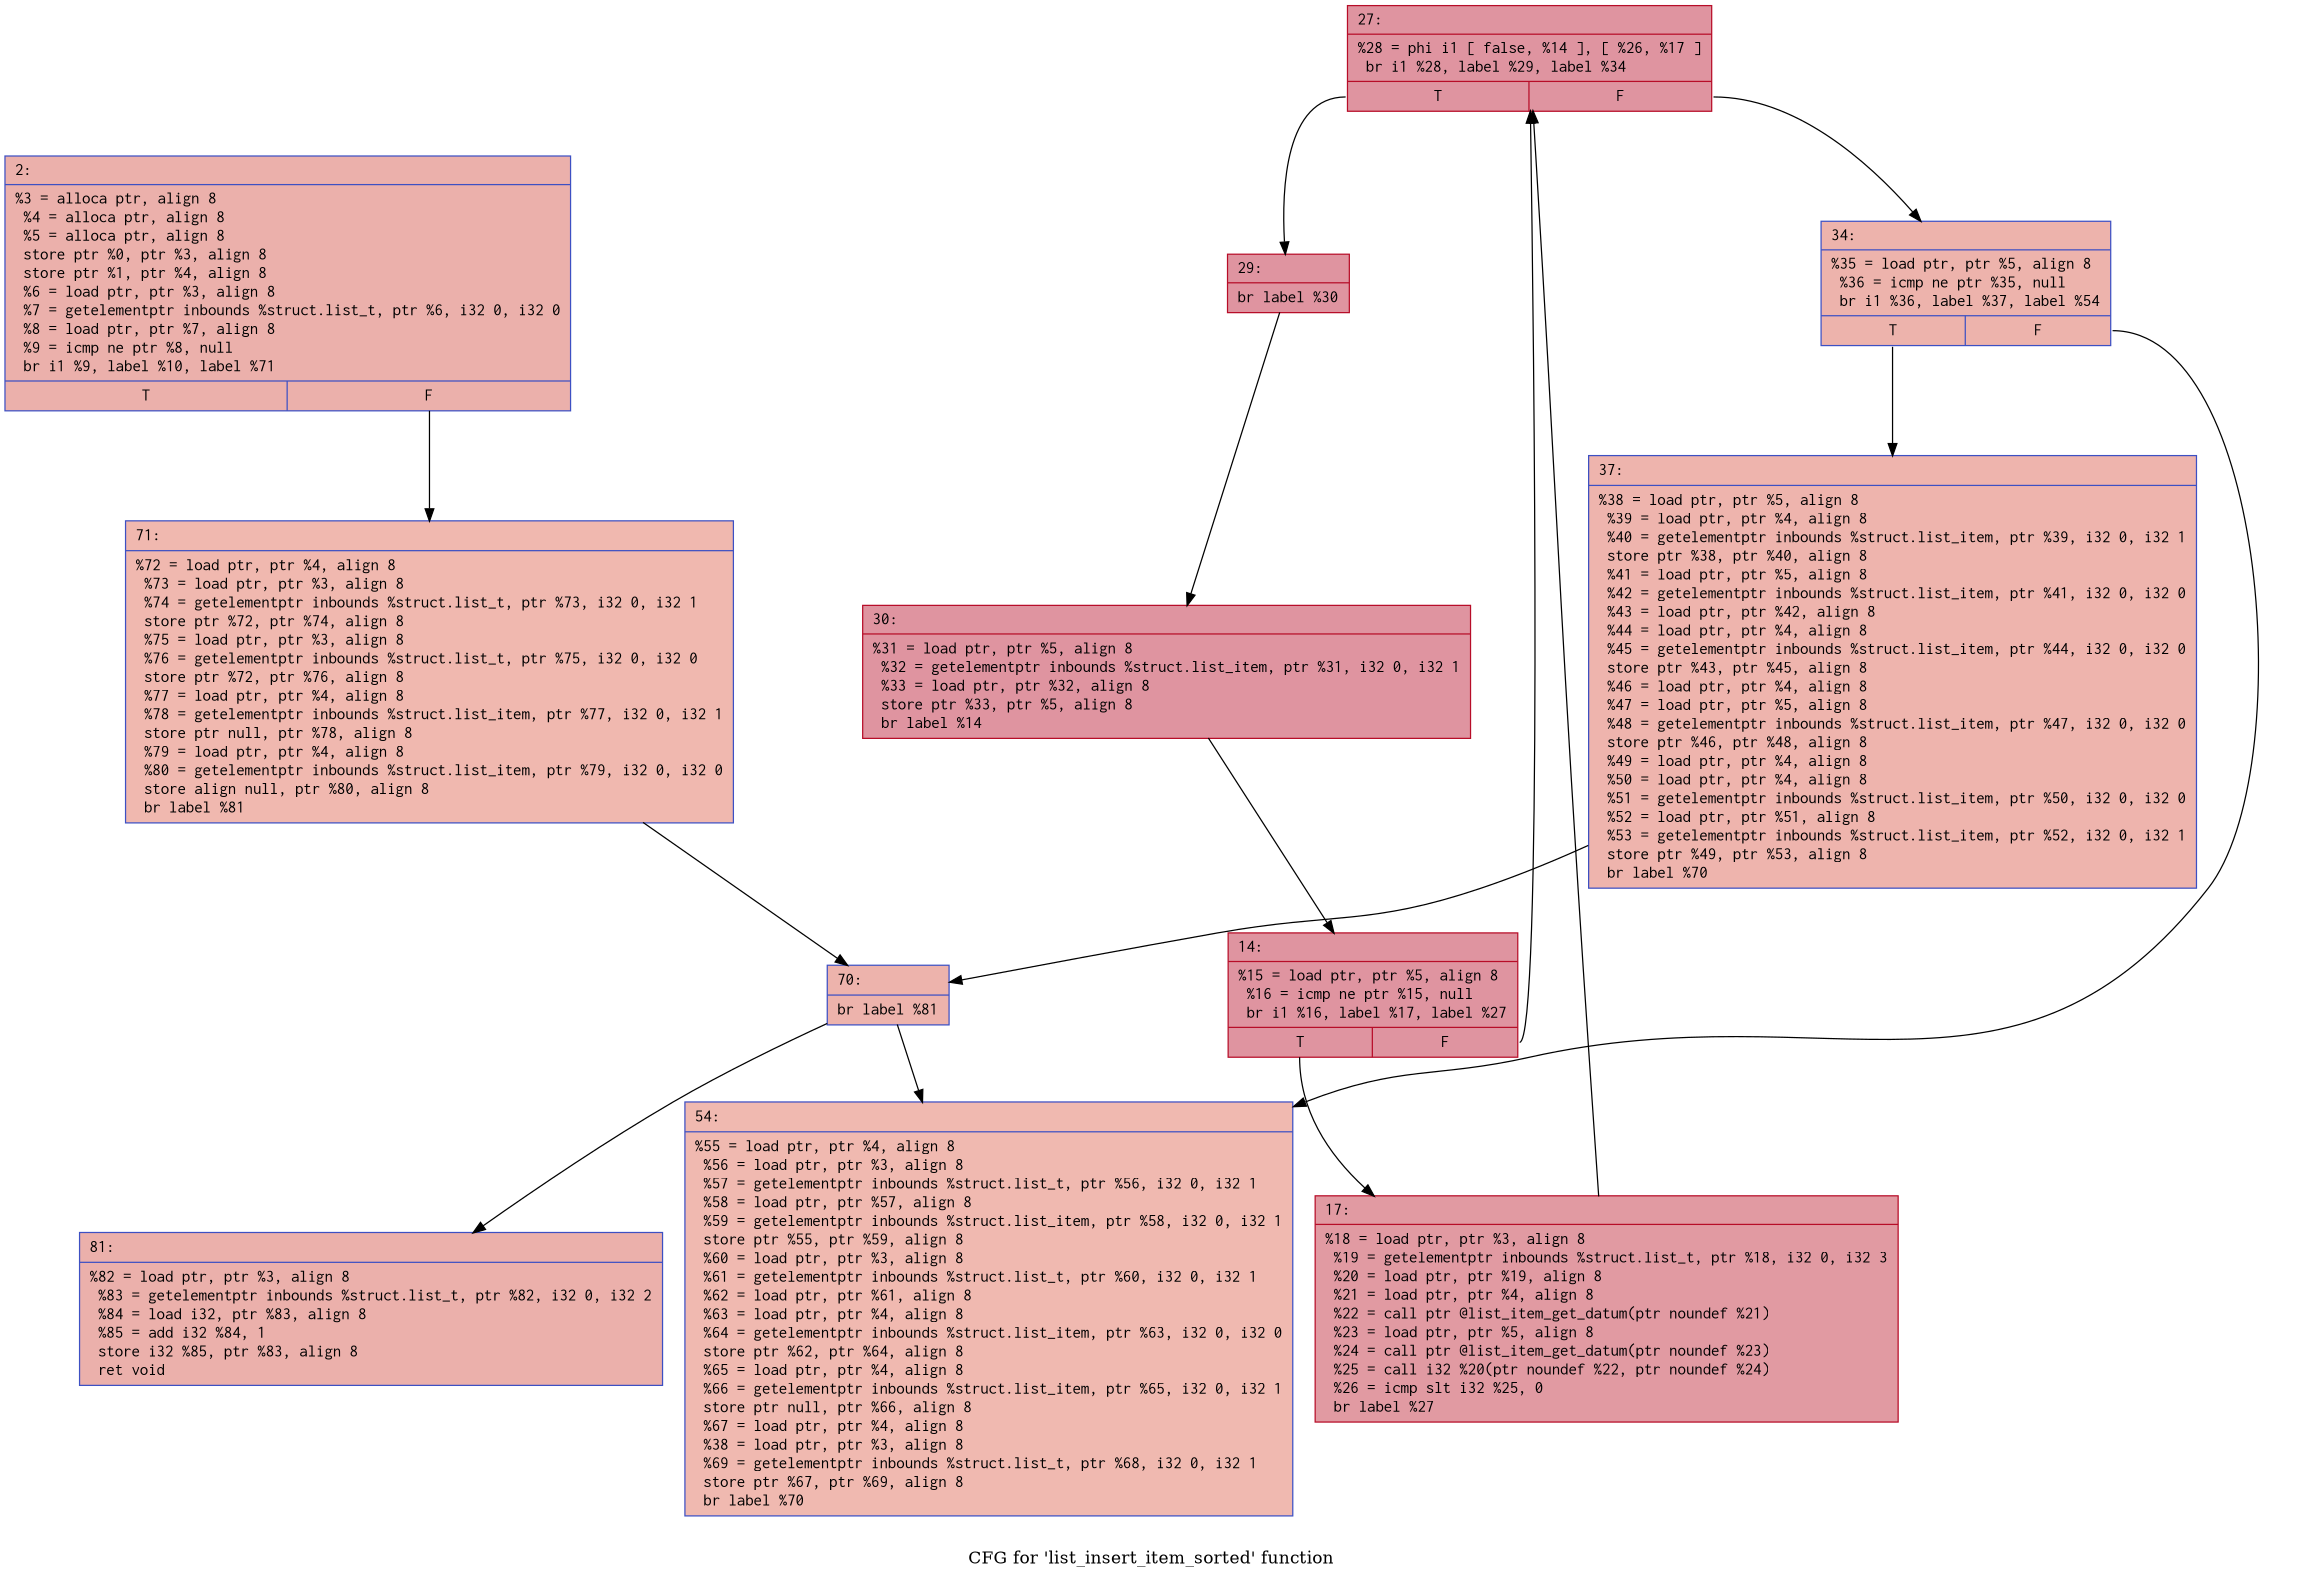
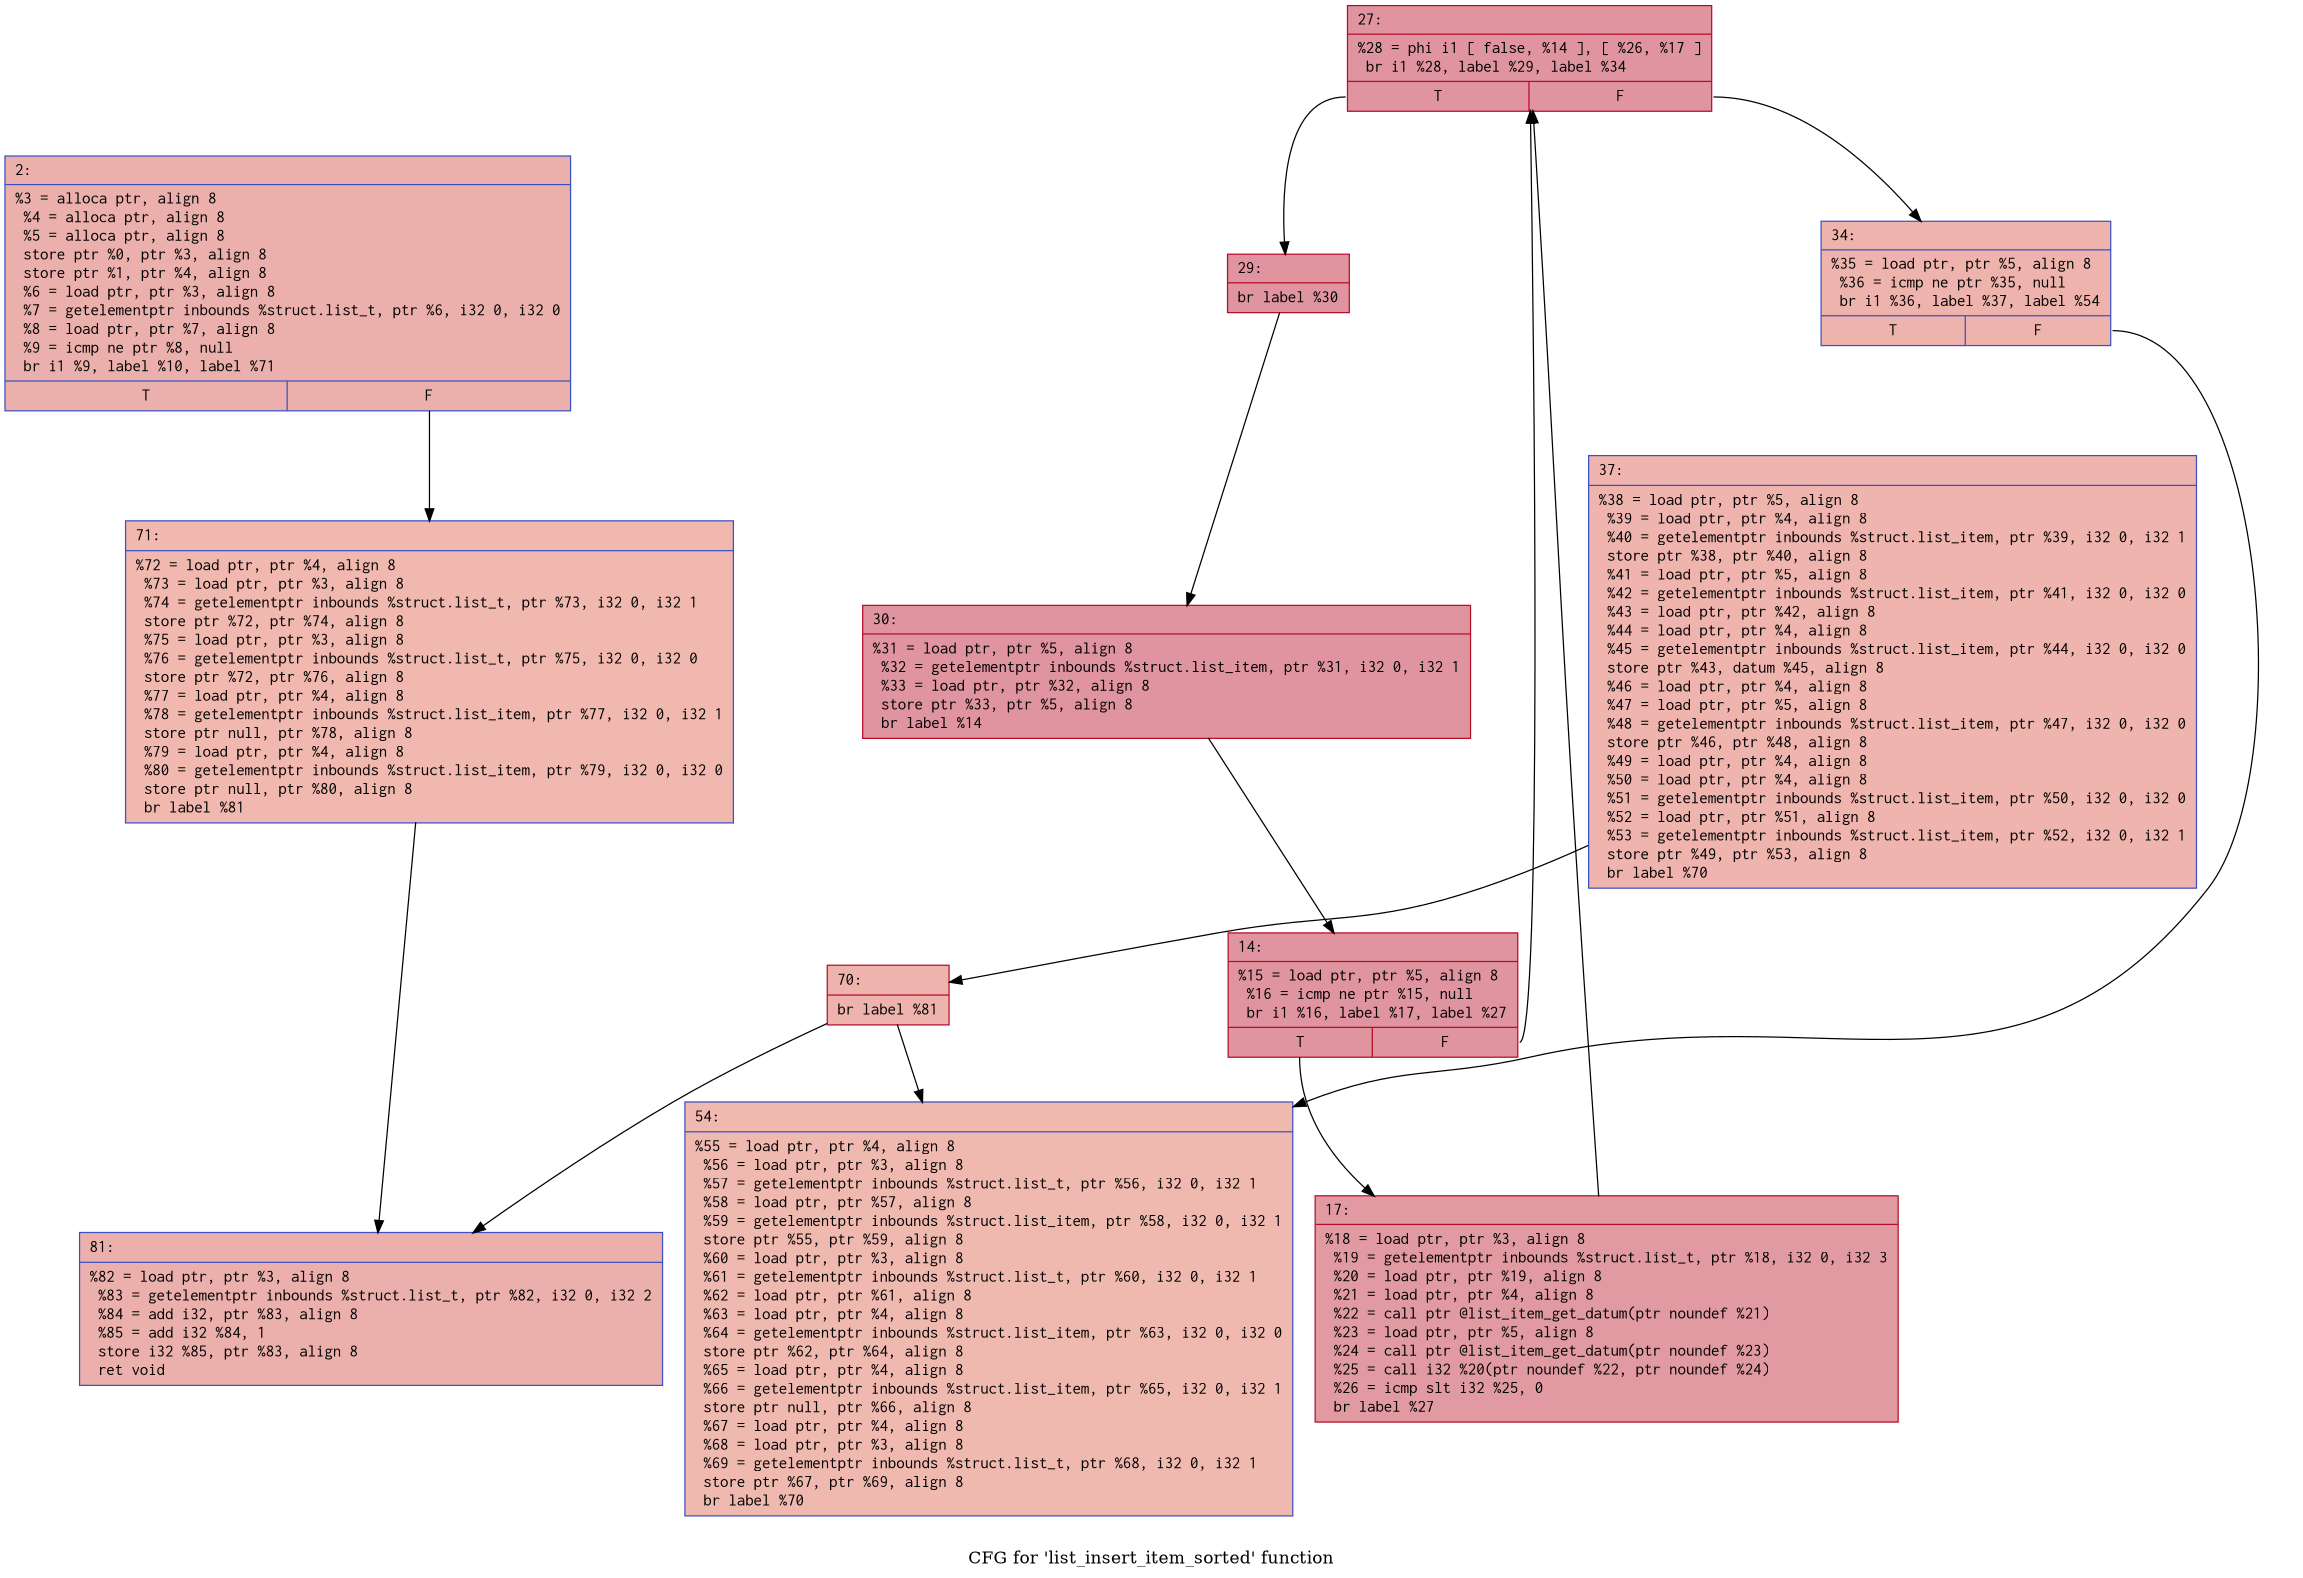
edge "34:" -> "37:": removed
node "37:": text "store ptr %43, ptr %45, align 8" -> "store ptr %43, datum %45, align 8"
node "71:": text "store align null, ptr %80, align 8" -> "store ptr null, ptr %80, align 8"
edge "71:" -> "70:": now "71:" -> "81:"
node "70:": color #3d50c3ff -> #b70d28ff
node "81:": text "%84 = load i32, ptr %83, align 8" -> "%84 = add i32, ptr %83, align 8"
node "54:": text "%38 = load ptr, ptr %3, align 8" -> "%68 = load ptr, ptr %3, align 8"
